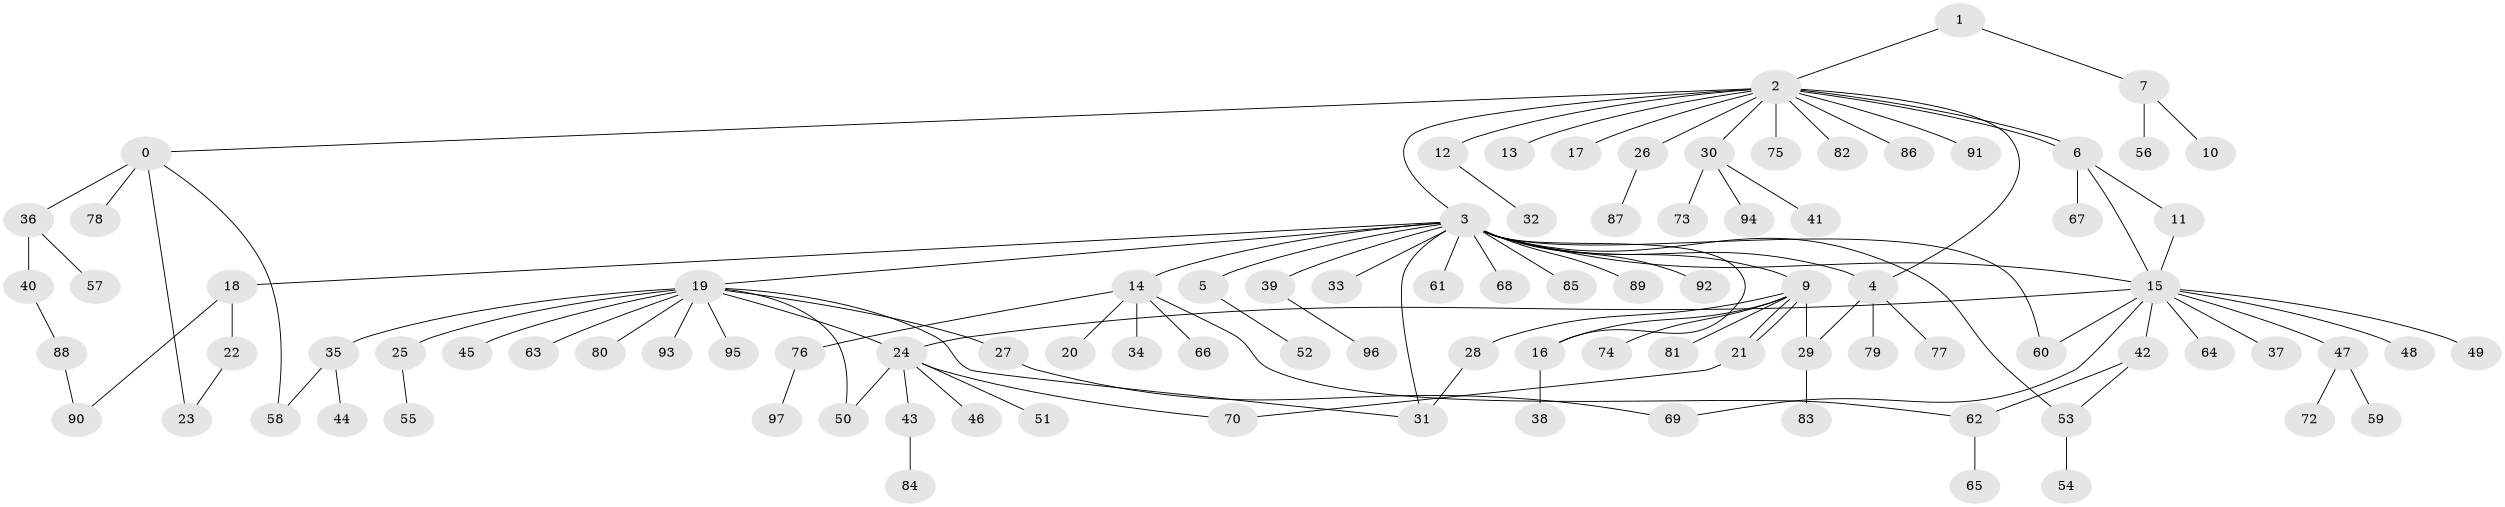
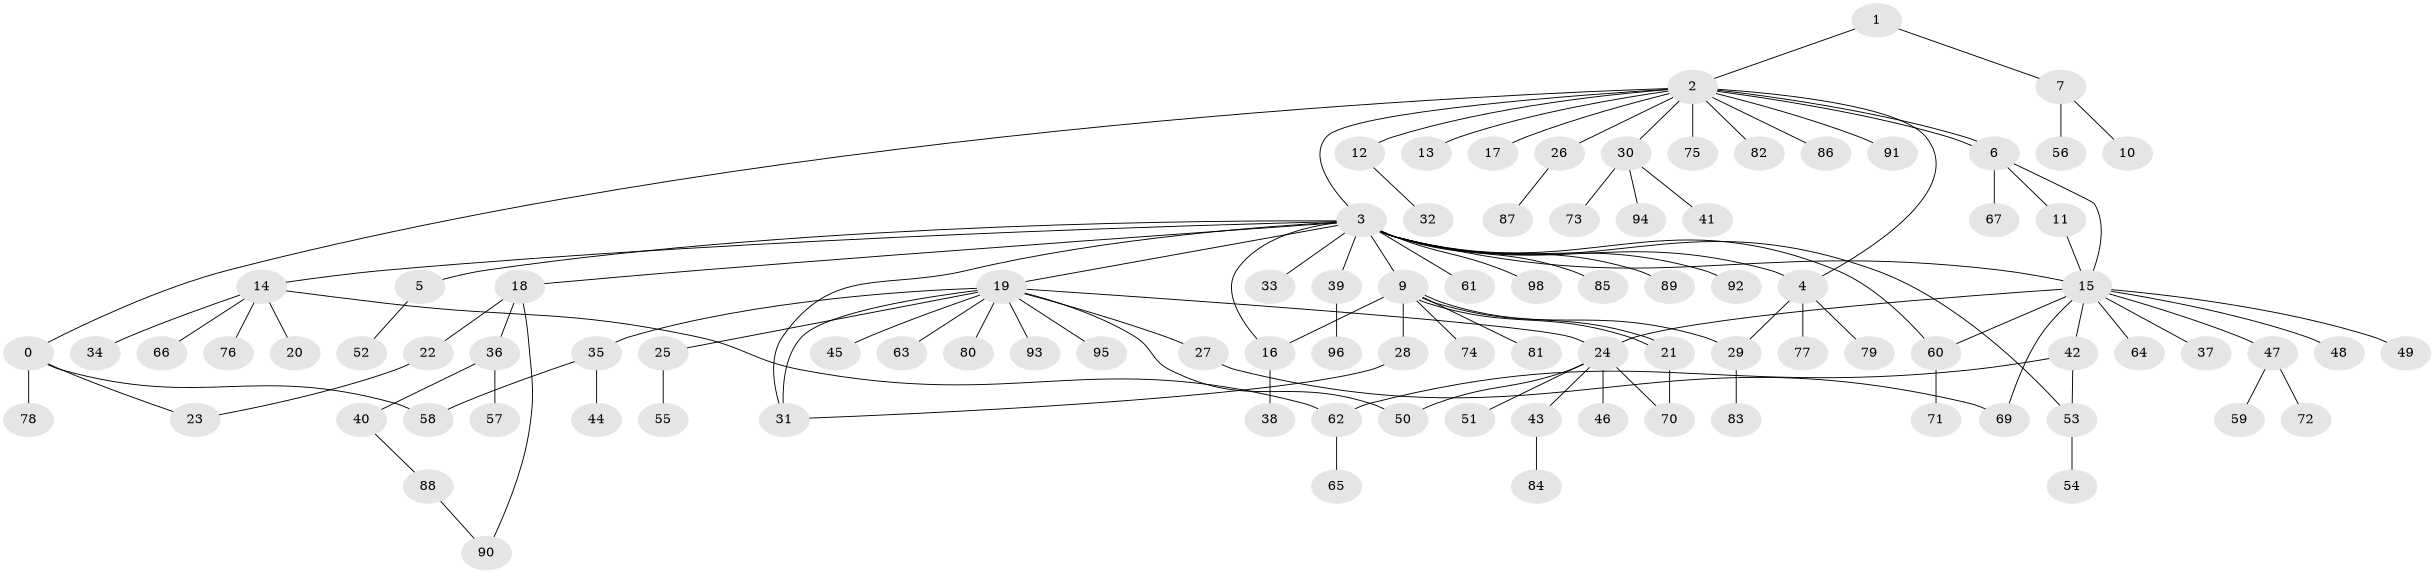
edge "0" -- "36": now "18" -- "36"
node "68": label "68" -> "98"
node "97": removed
node "71": added
